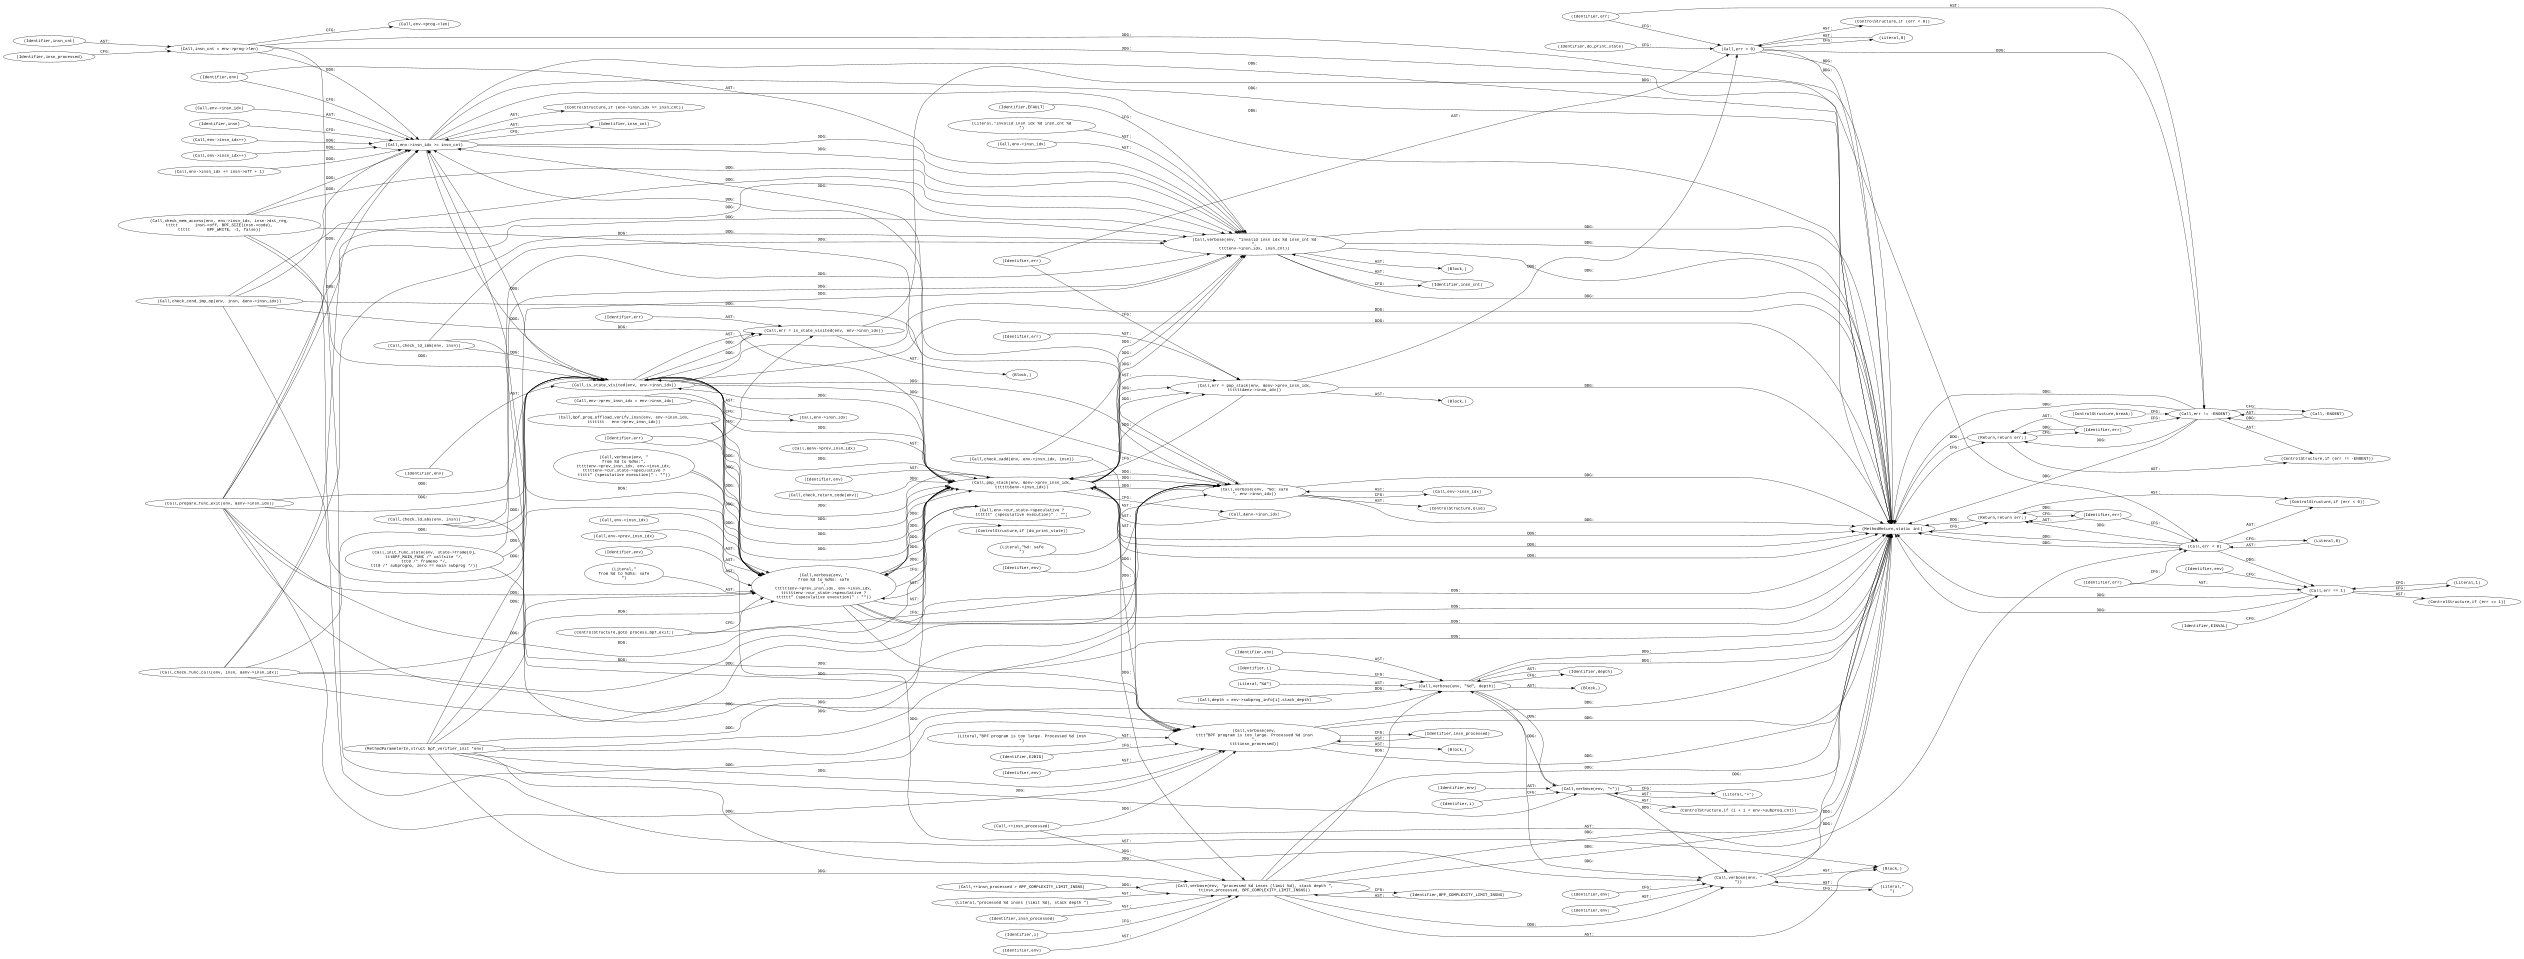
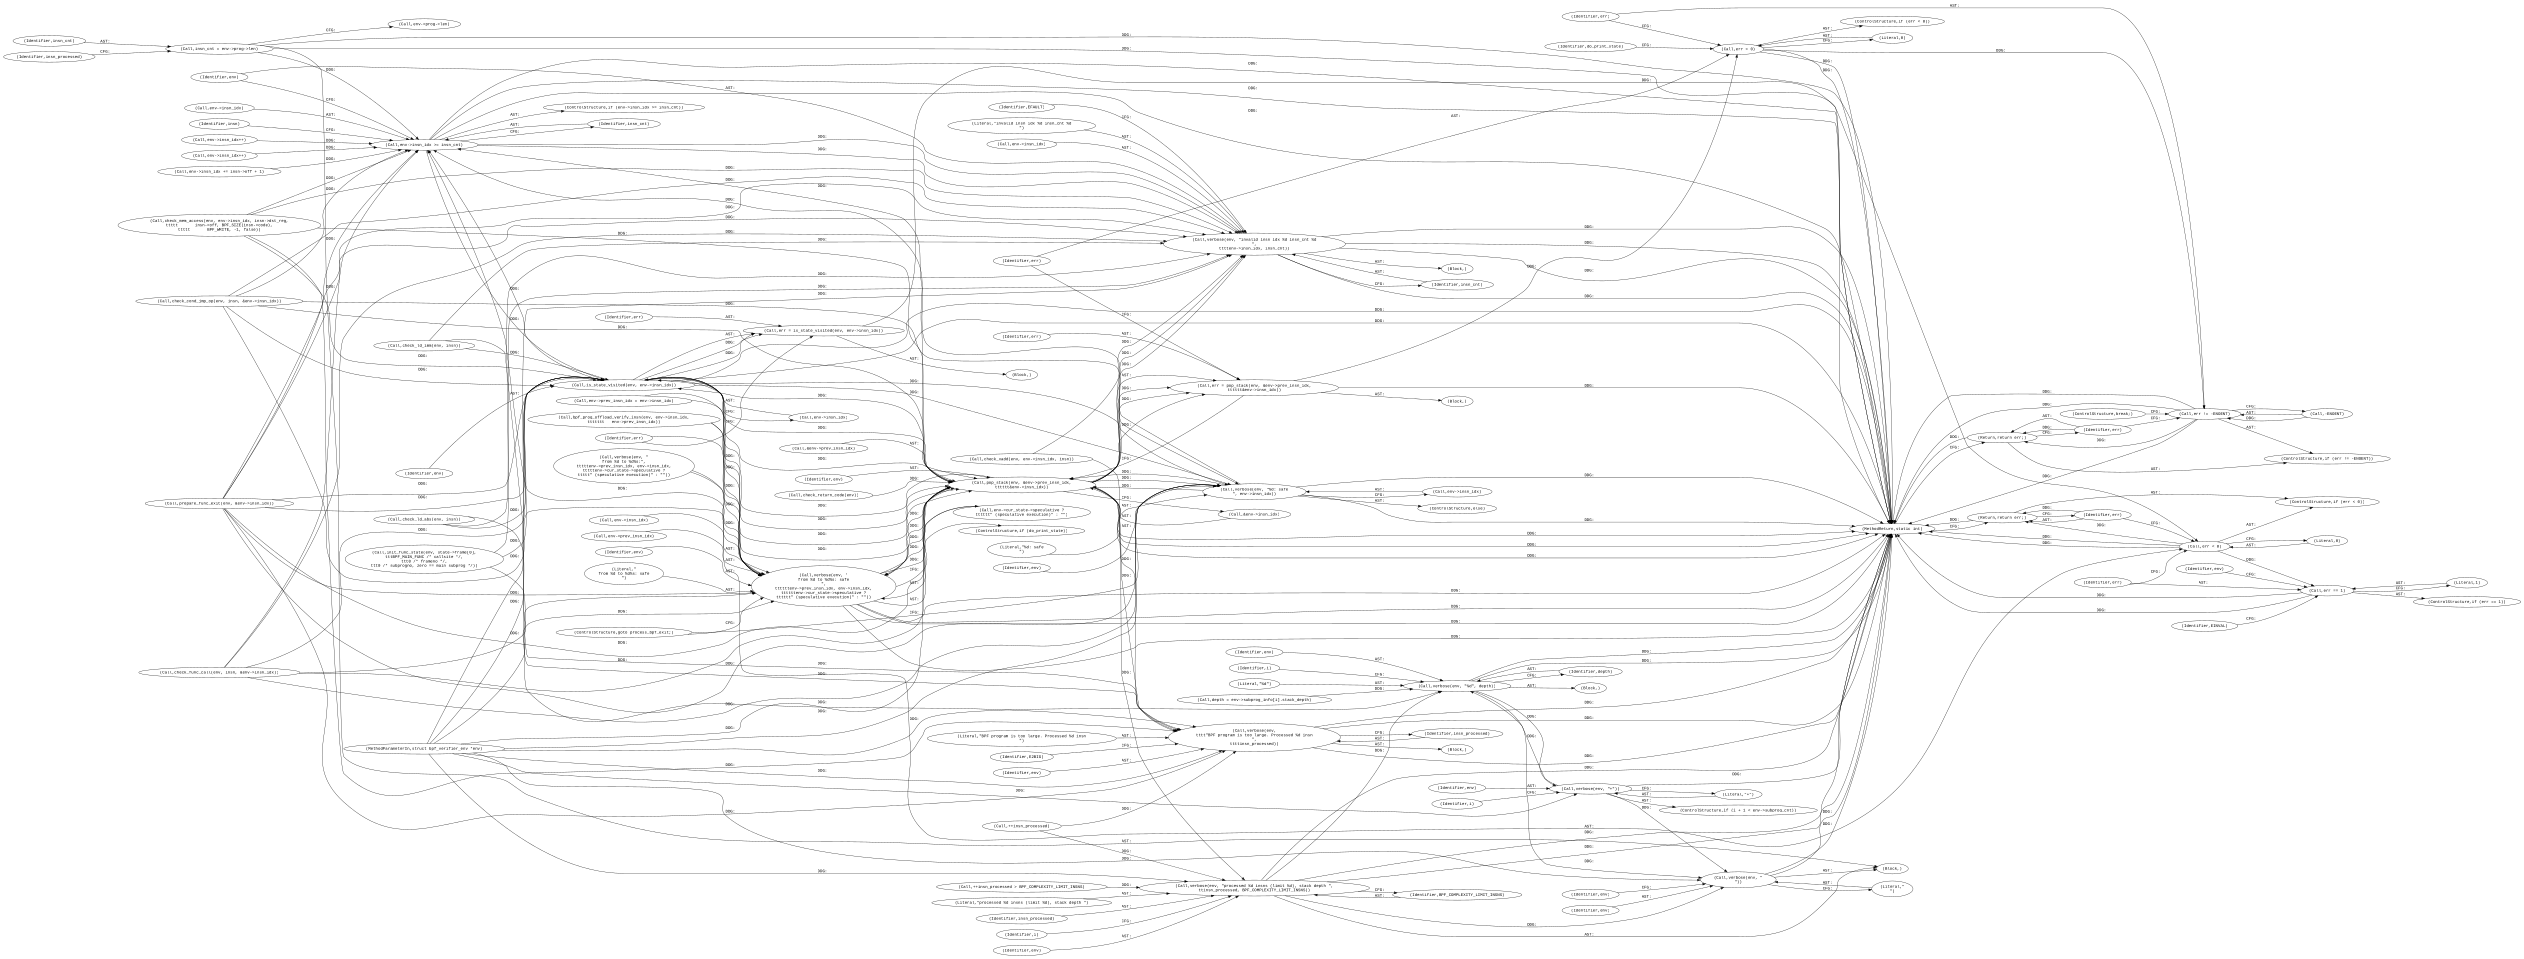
edge "(Call,check_cond_jmp_op(env, insn, &env->insn_idx))" -> "(Call,is_state_visited(env, env->insn_idx))": added, label "DDG:"
edge "(Literal,1)" -> "(Call,err == 1)": label "CFG: " -> "AST: "
node "(MethodParameterIn,struct bpf_verifier_init *env)": label "(MethodParameterIn,struct bpf_verifier_init *env)" -> "(MethodParameterIn,struct bpf_verifier_env *env)"
